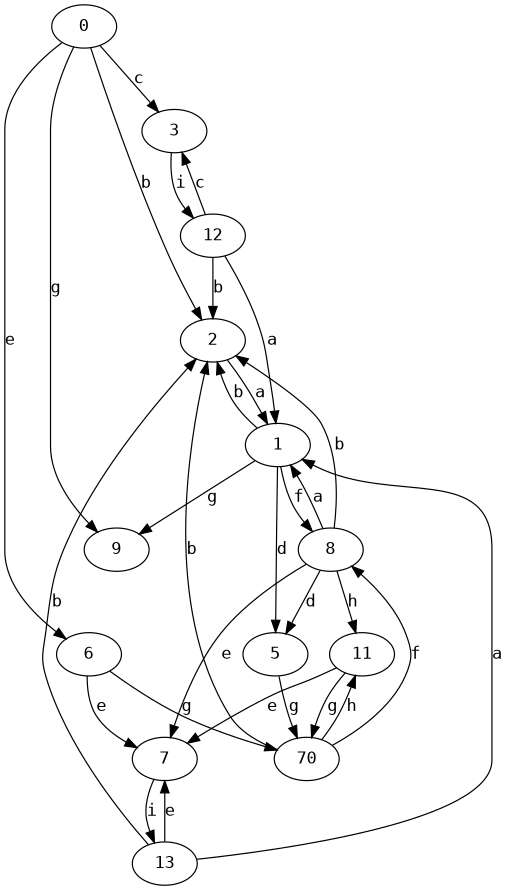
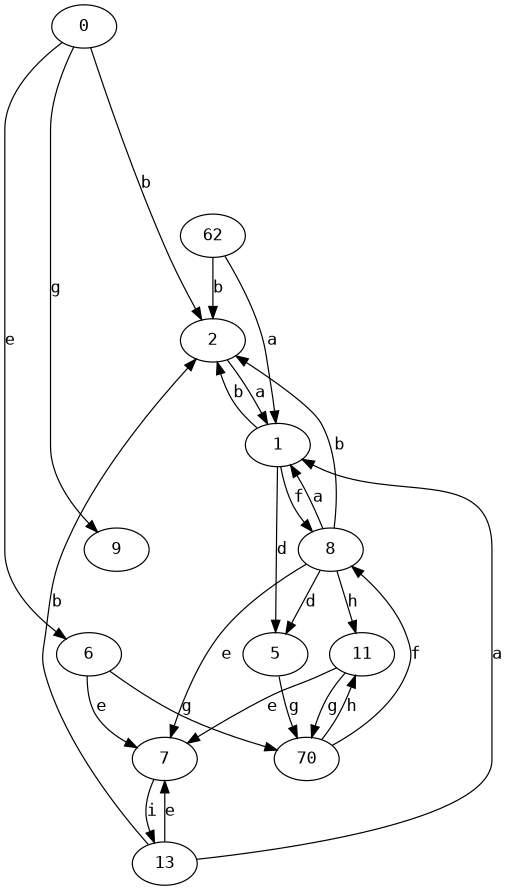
node "3": removed
node "12": label "12" -> "62"
edge "1" -> "9": removed, label "g"
edge "70" -> "2": removed, label "b"
